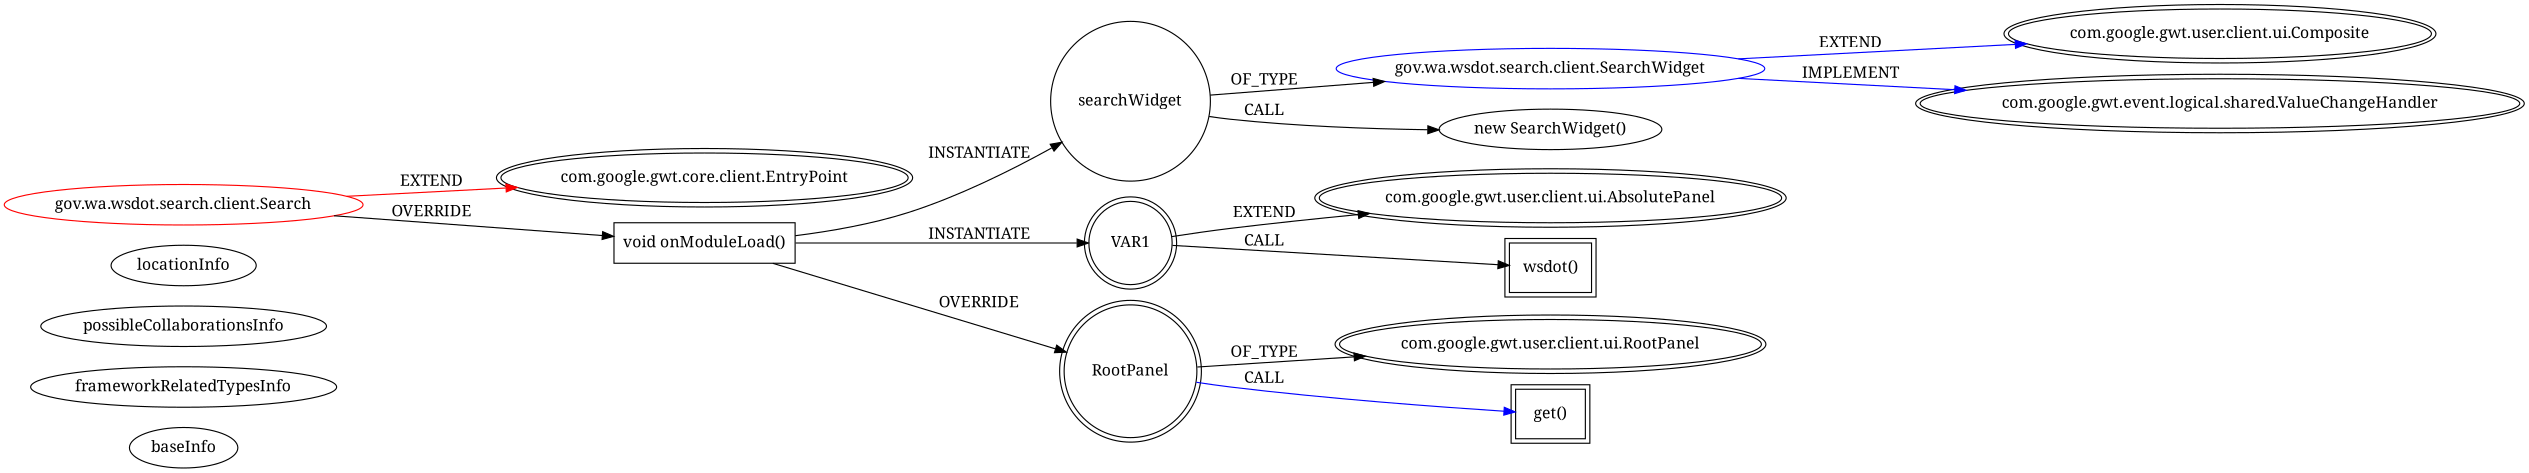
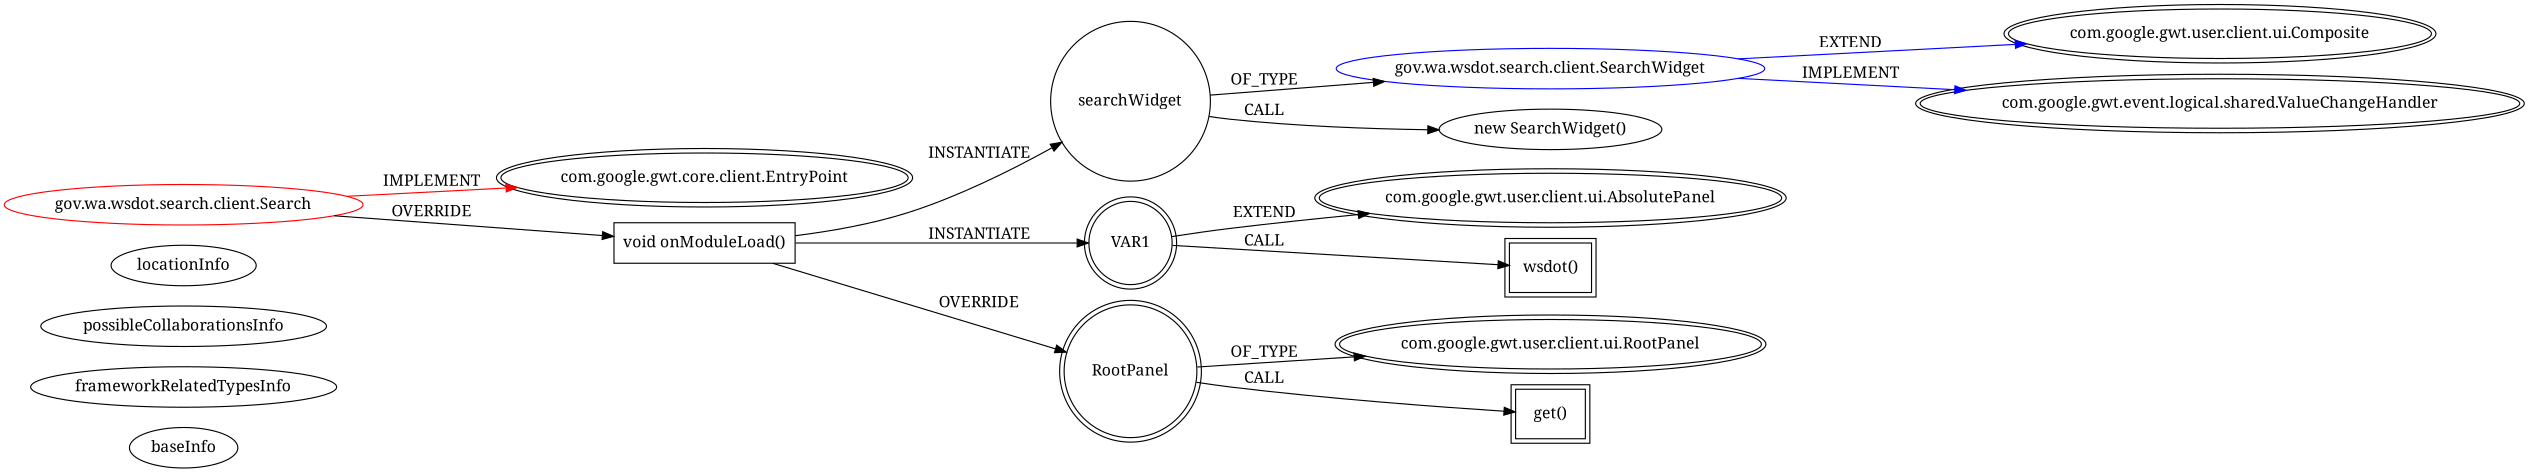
edge "gov.wa.wsdot.search.client.Search" -> "com.google.gwt.core.client.EntryPoint": label "EXTEND" -> "IMPLEMENT"
edge "RootPanel" -> "get()": color blue -> black
